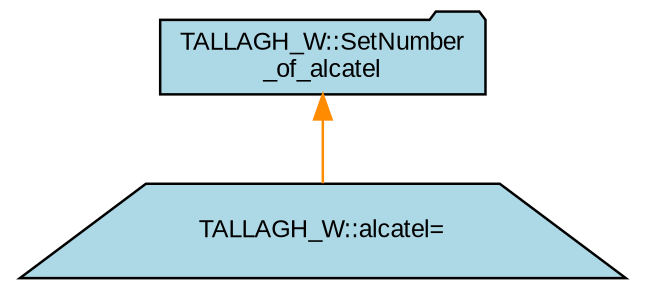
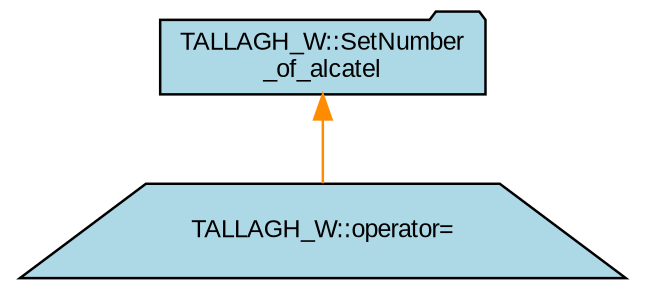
node "TALLAGH_W::alcatel=": label "TALLAGH_W::alcatel=" -> "TALLAGH_W::operator="
